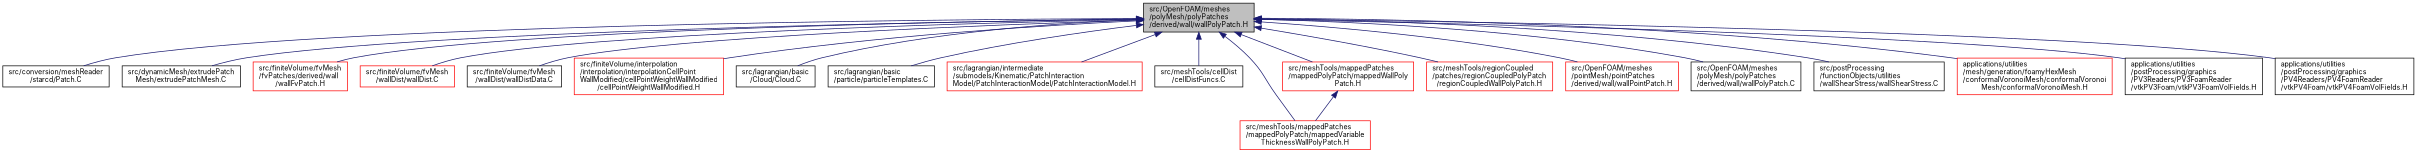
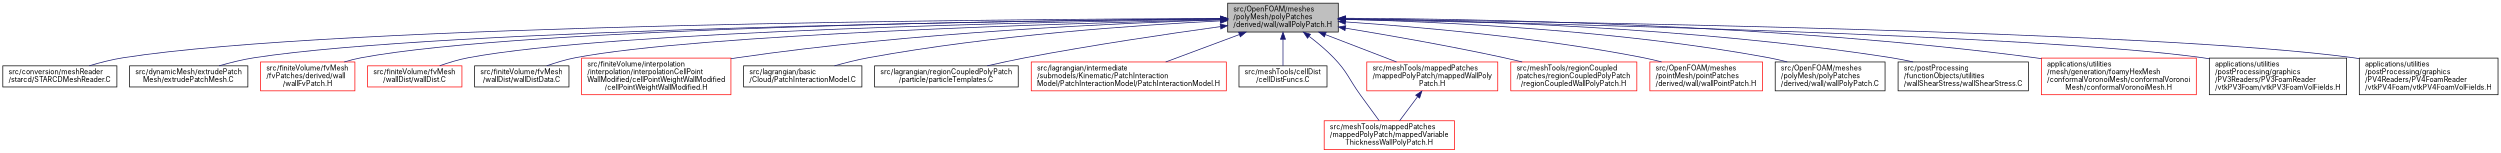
node "src/conversion/meshReader /starcd/Patch.C": label "src/conversion/meshReader /starcd/Patch.C" -> "src/conversion/meshReader /starcd/STARCDMeshReader.C"
node "src/lagrangian/basic /Cloud/Cloud.C": label "src/lagrangian/basic /Cloud/Cloud.C" -> "src/lagrangian/basic /Cloud/PatchInteractionModel.C"
node "src/lagrangian/basic /particle/particleTemplates.C": label "src/lagrangian/basic /particle/particleTemplates.C" -> "src/lagrangian/regionCoupledPolyPatch /particle/particleTemplates.C"
